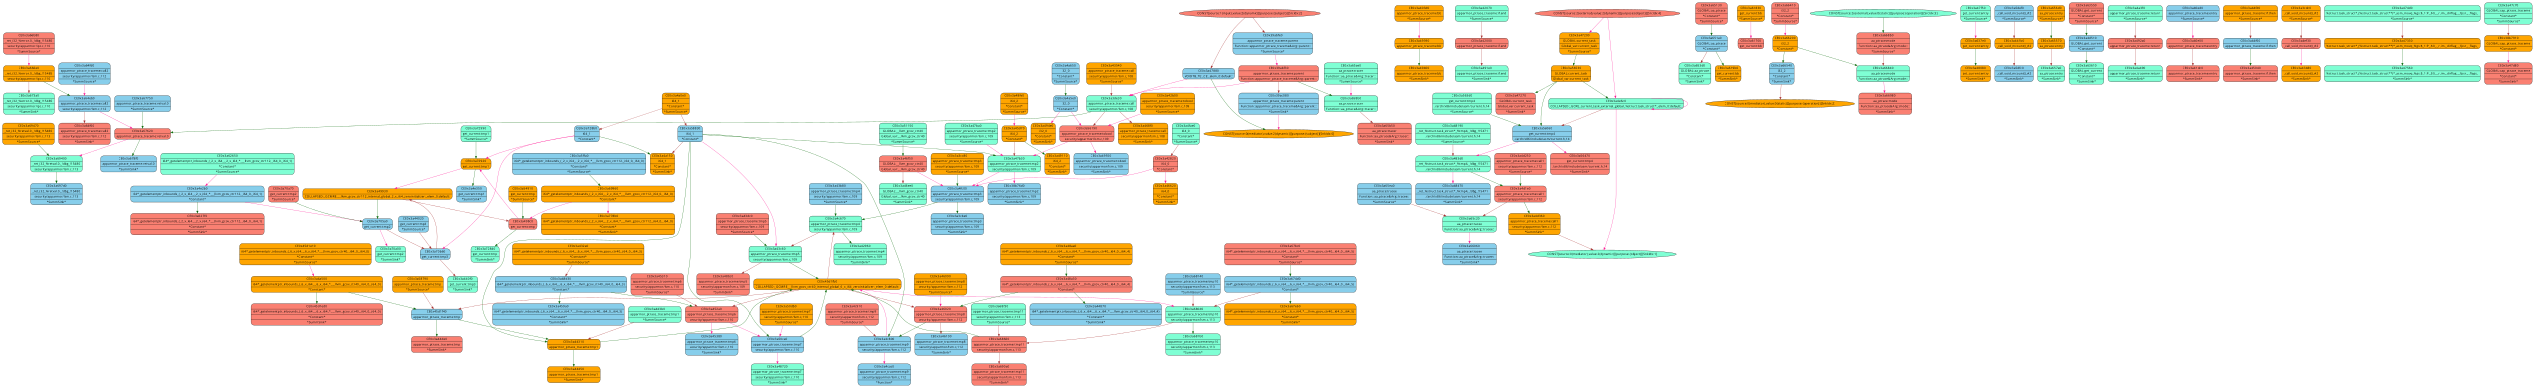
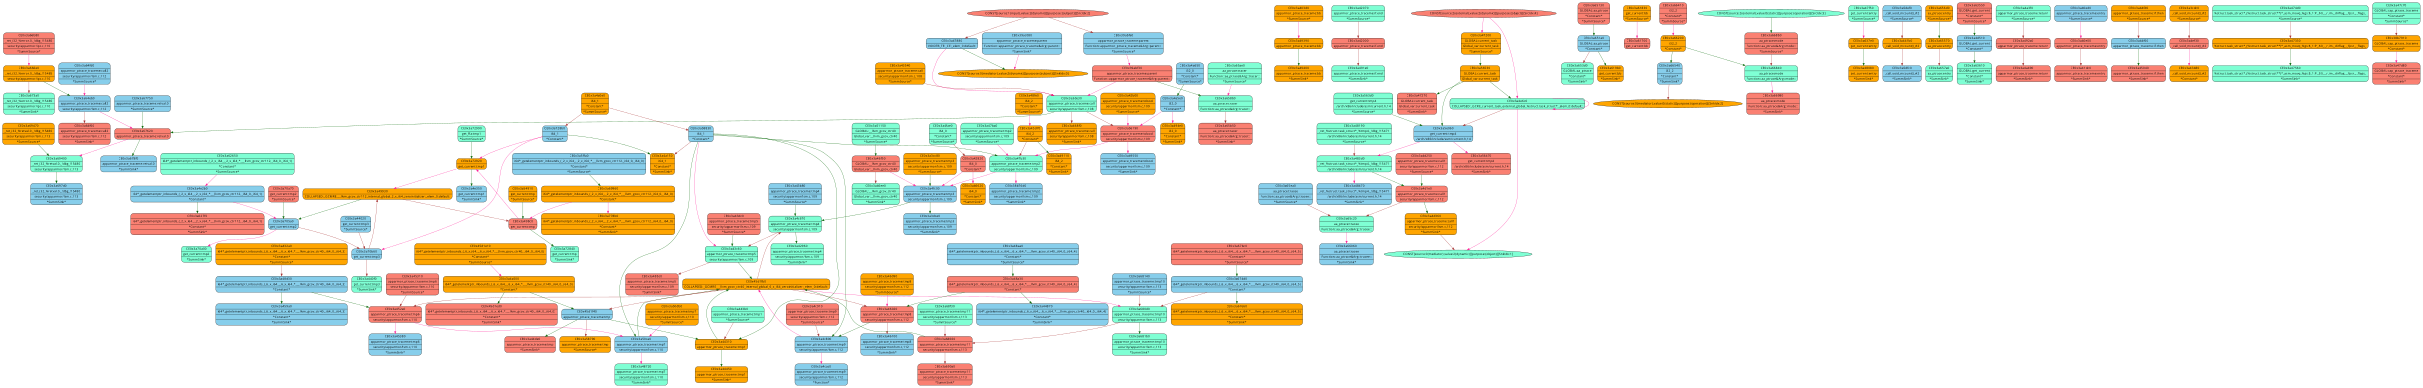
node "CE0x3a4a490": fillcolor aquamarine -> salmon
node "CE0x3a43480": text "*SummSink*" -> "*Constant*"
edge "CE0x39abf30" -> "CE0x39ac080": removed
node "CE0x3a72990": text "get_current:tmp1" -> "get_ffa:tmp1"
node "CE0x3a48aa0": fillcolor orange -> skyblue
edge "CE0x3a58790" -> "CE0x45d1f40": reversed
